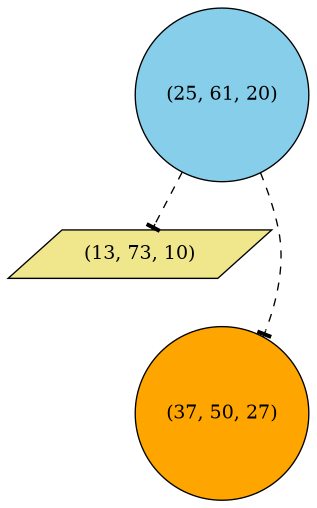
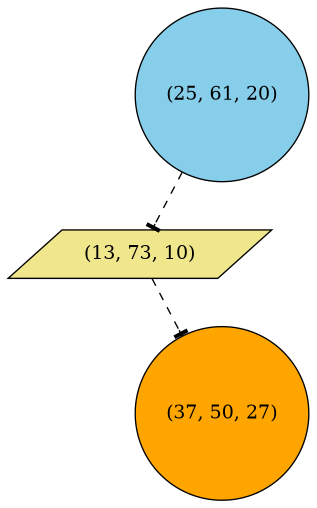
edge "(25, 61, 20)" -> "(37, 50, 27)": now "(13, 73, 10)" -> "(37, 50, 27)"
